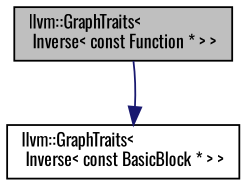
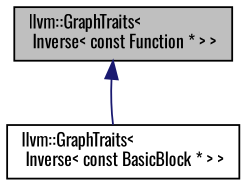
edge "llvm::GraphTraits< Inverse< const Function * > >" -> "llvm::GraphTraits< Inverse< const BasicBlock * > >": reversed
